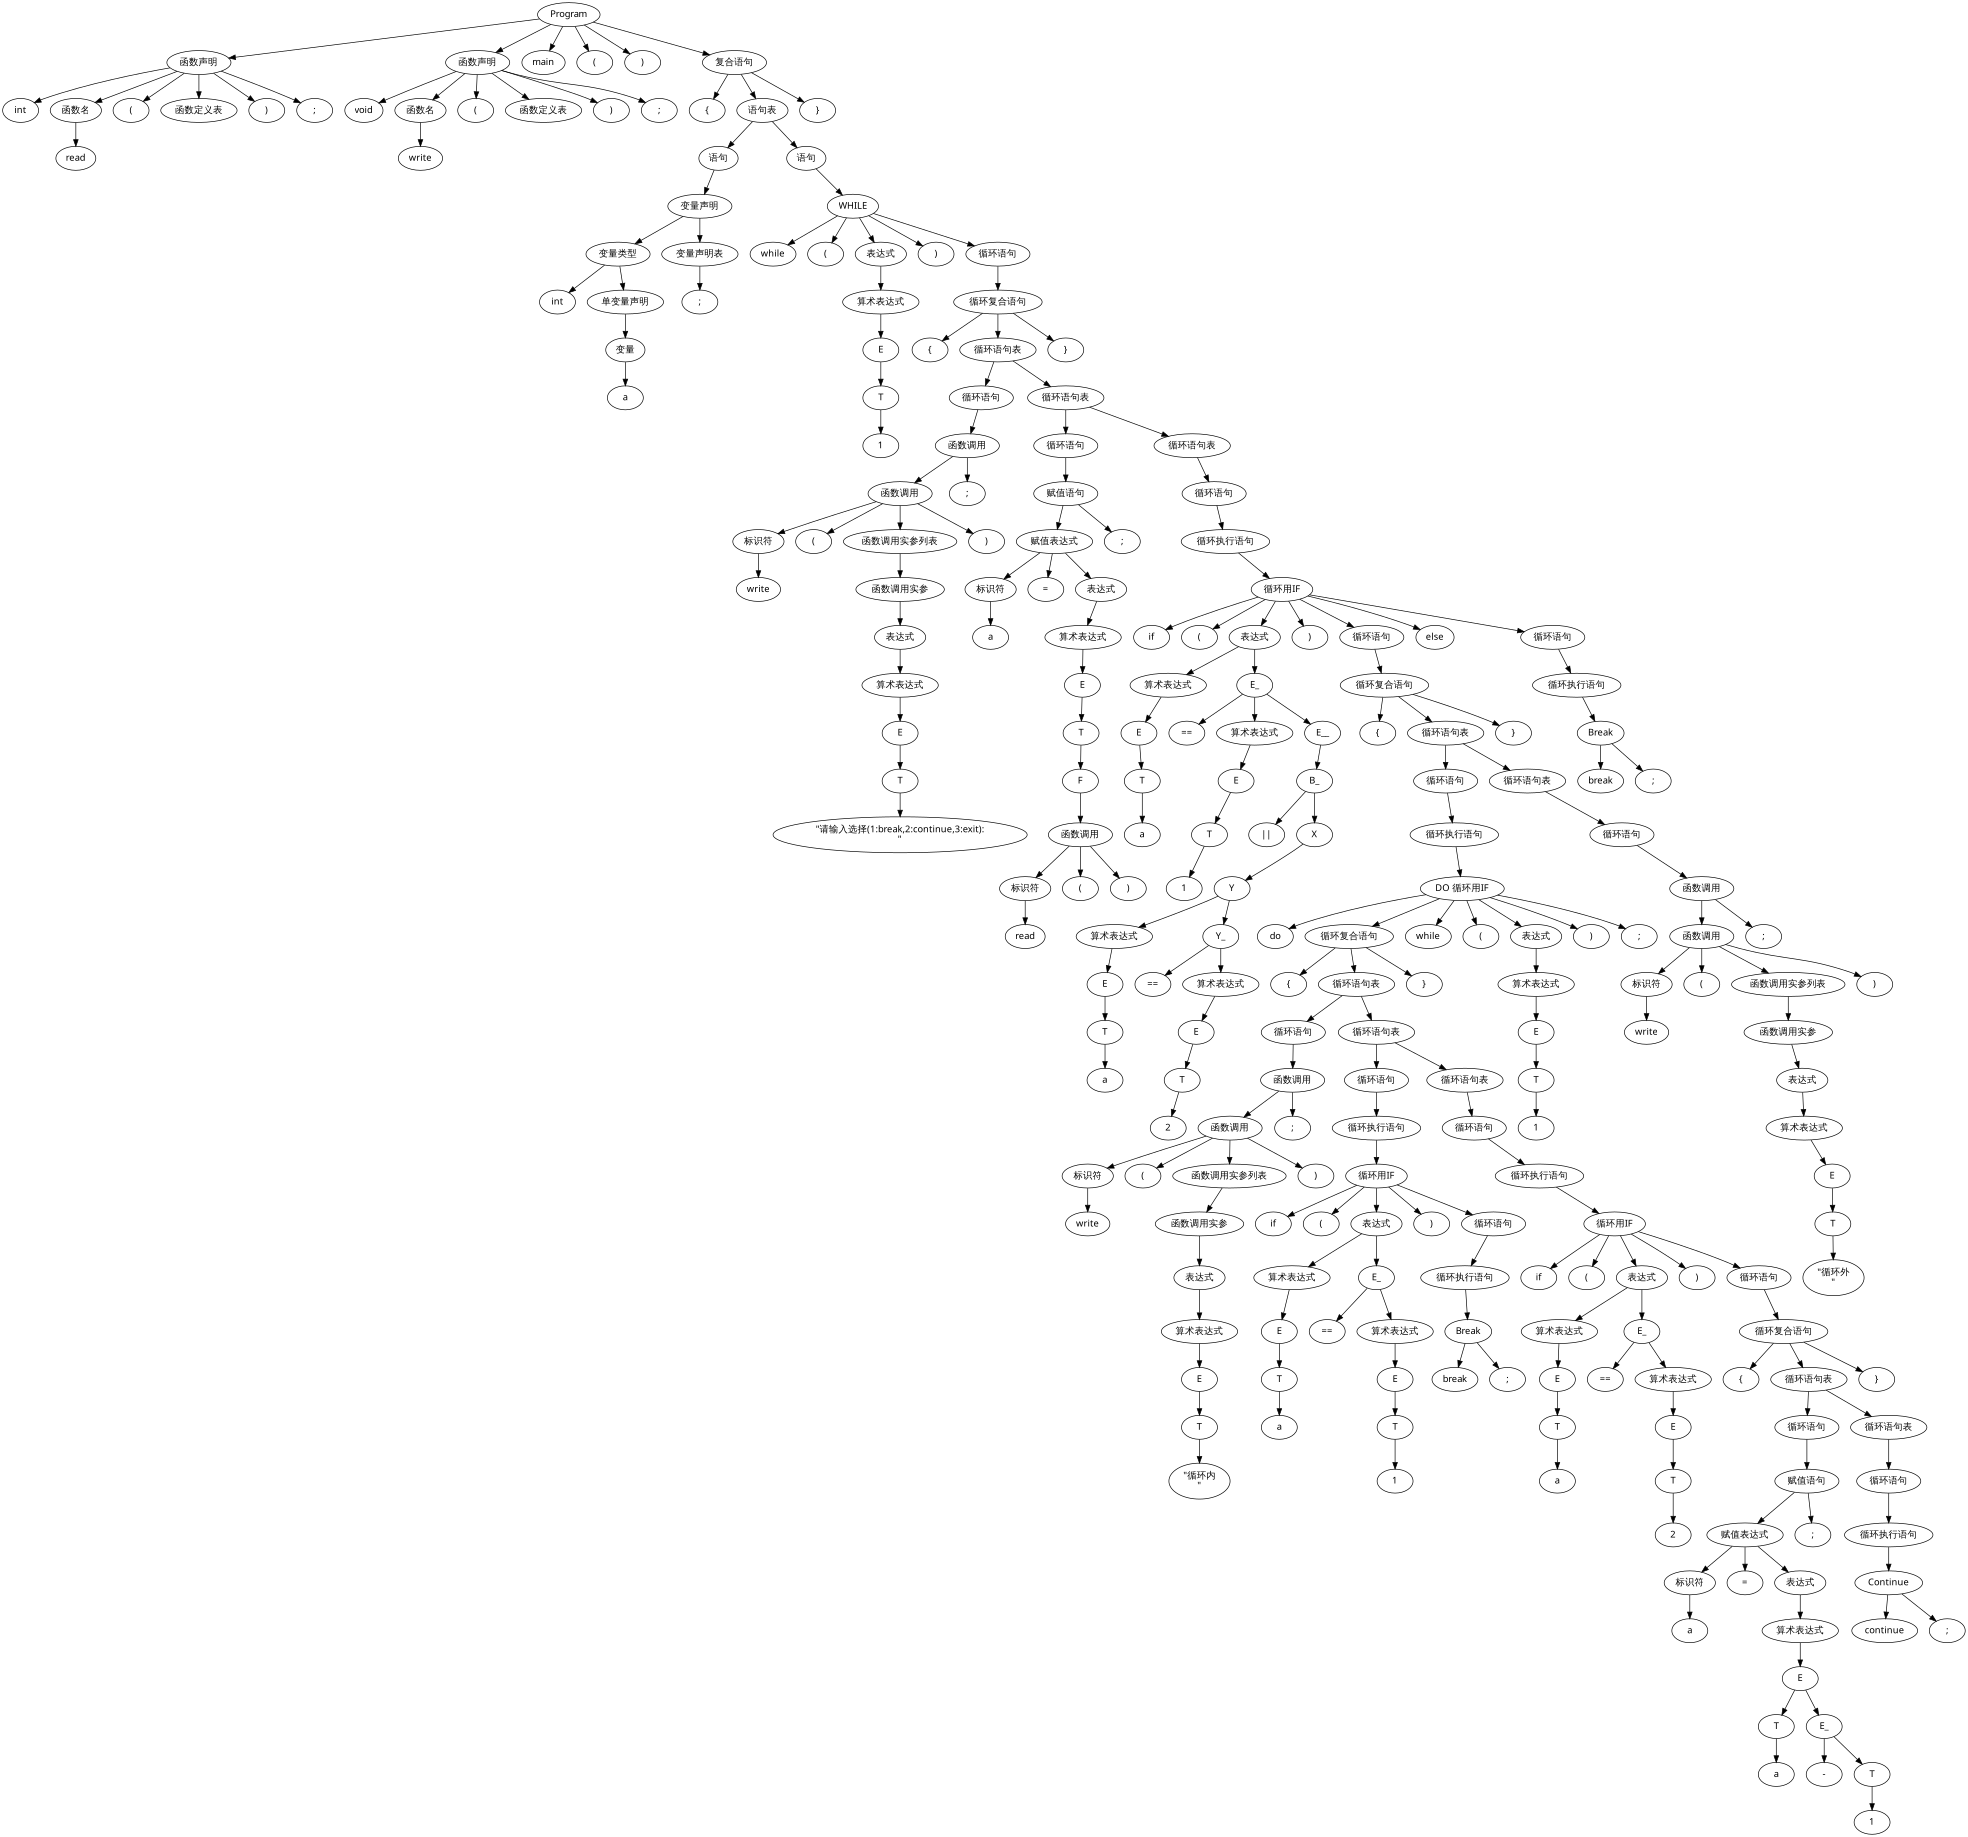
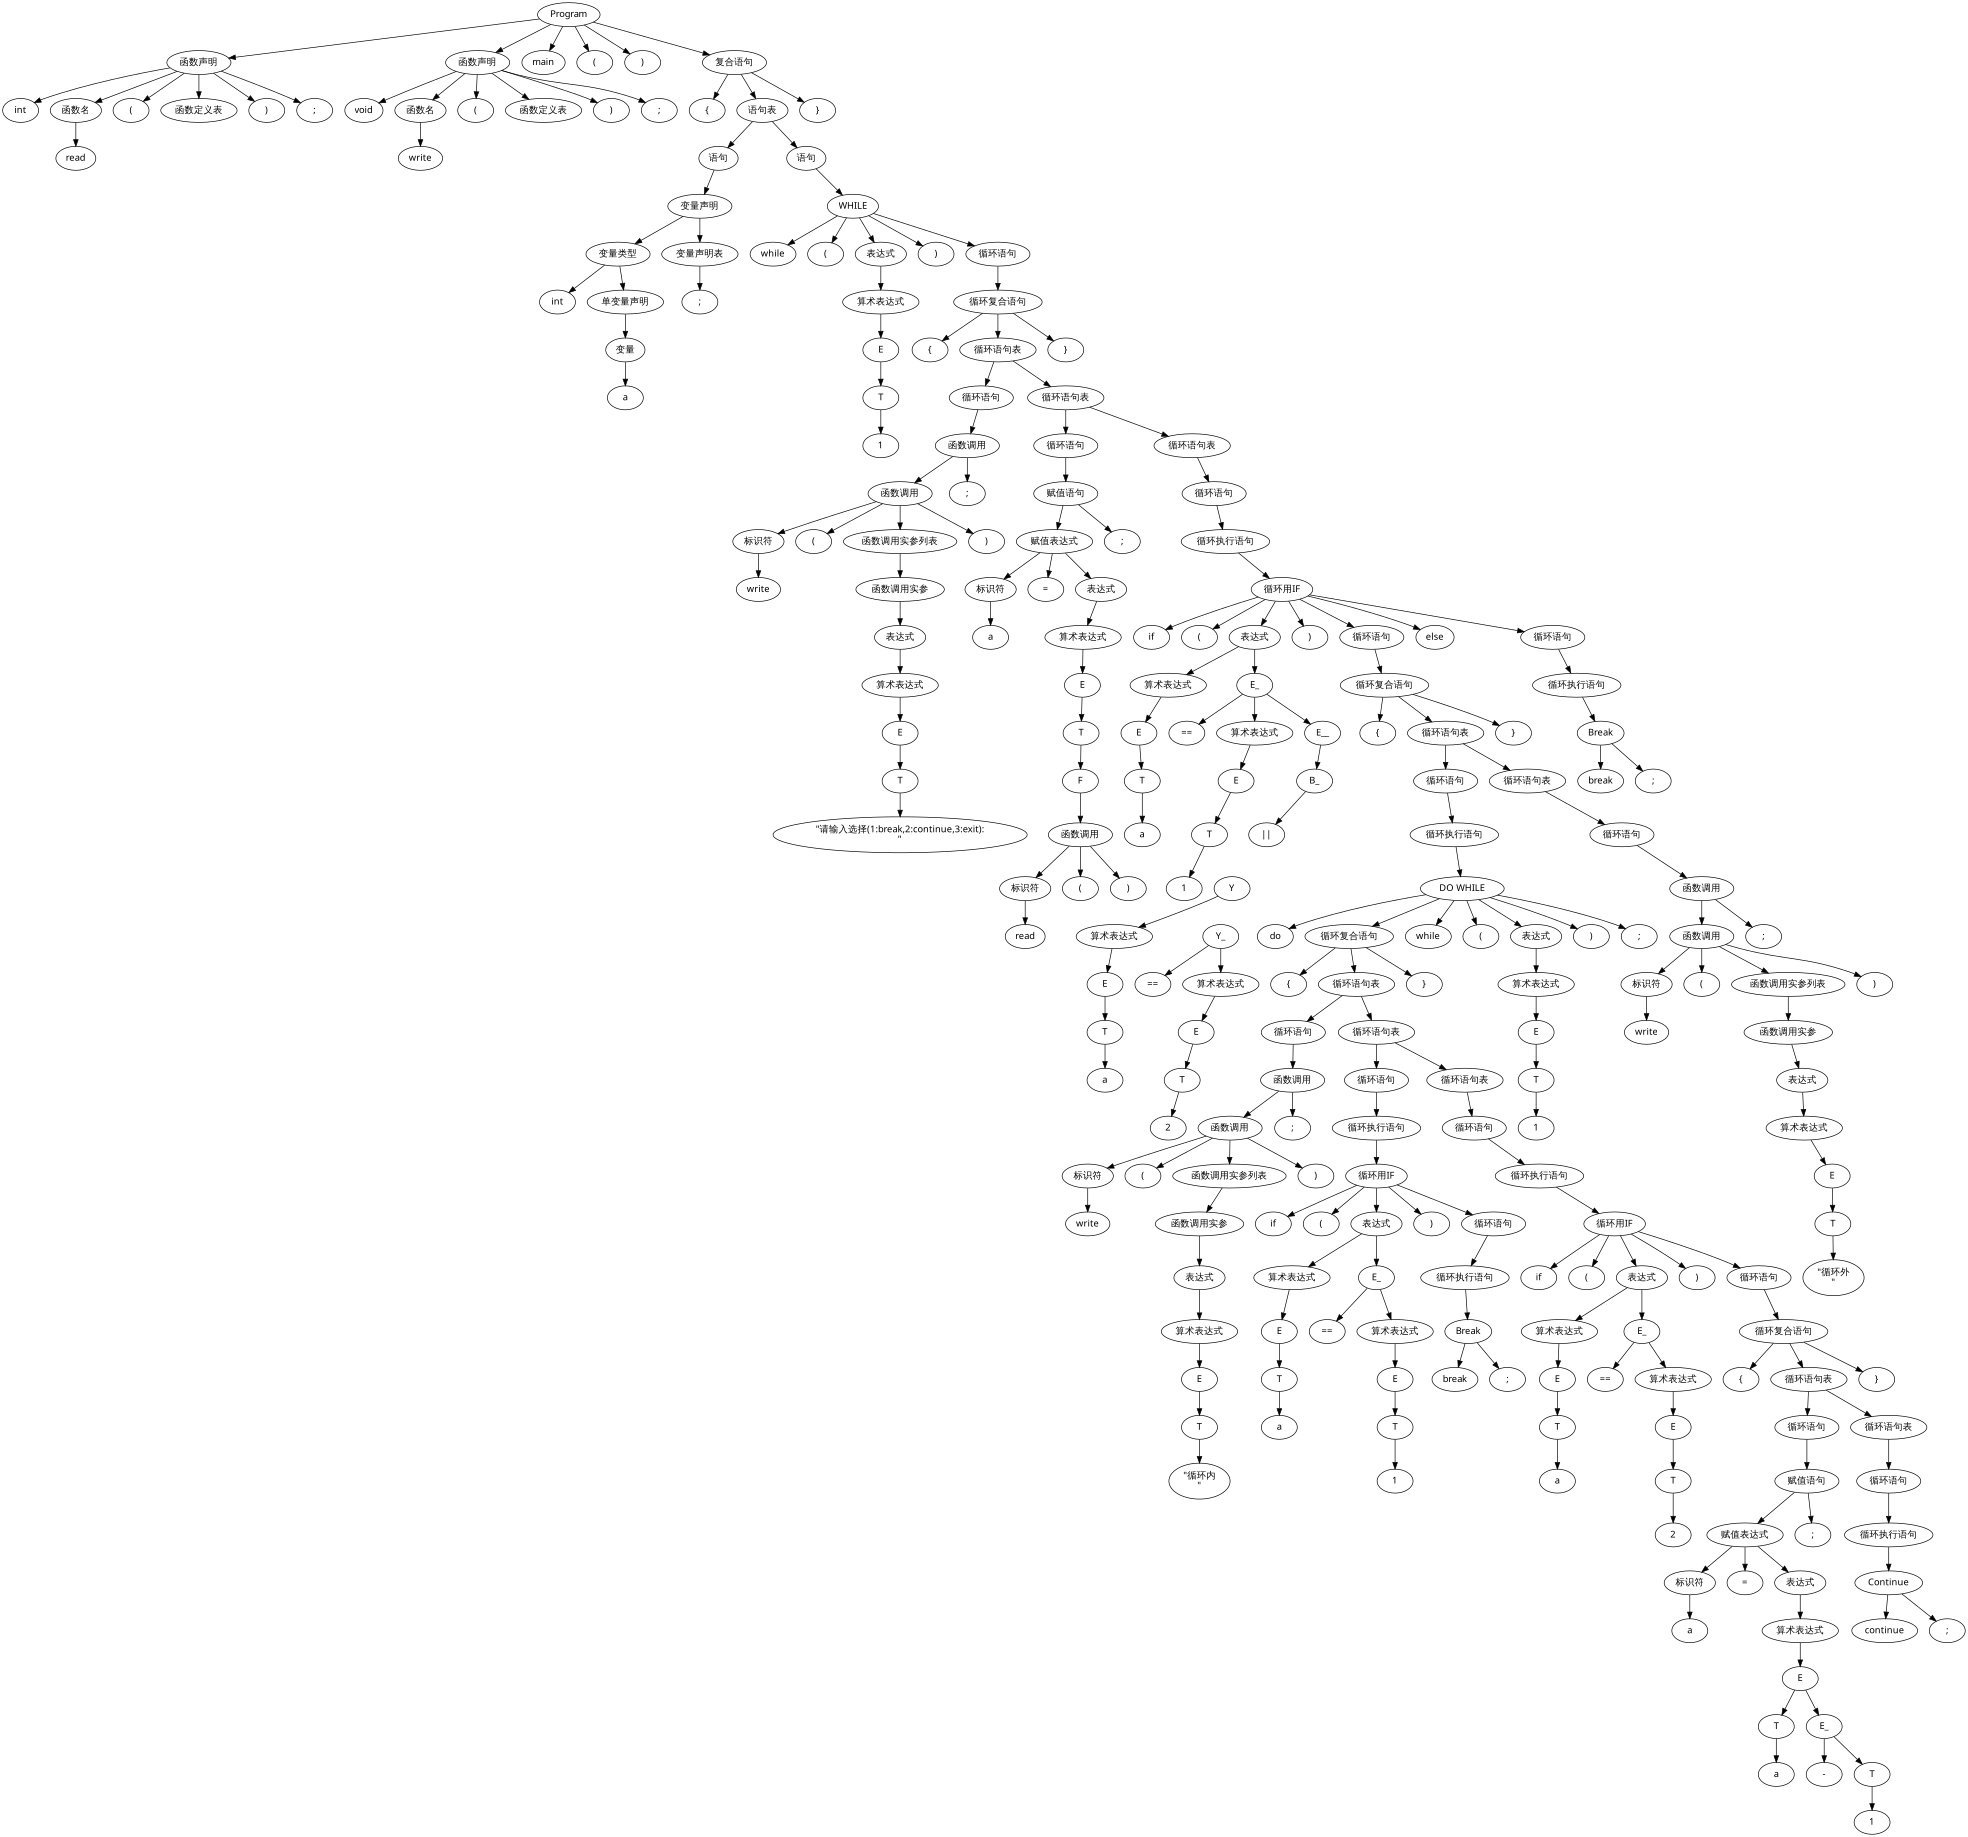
node "X": removed
node "DO 循环用IF": label "DO 循环用IF" -> "DO WHILE"
edge "Y" -> "Y_": removed
